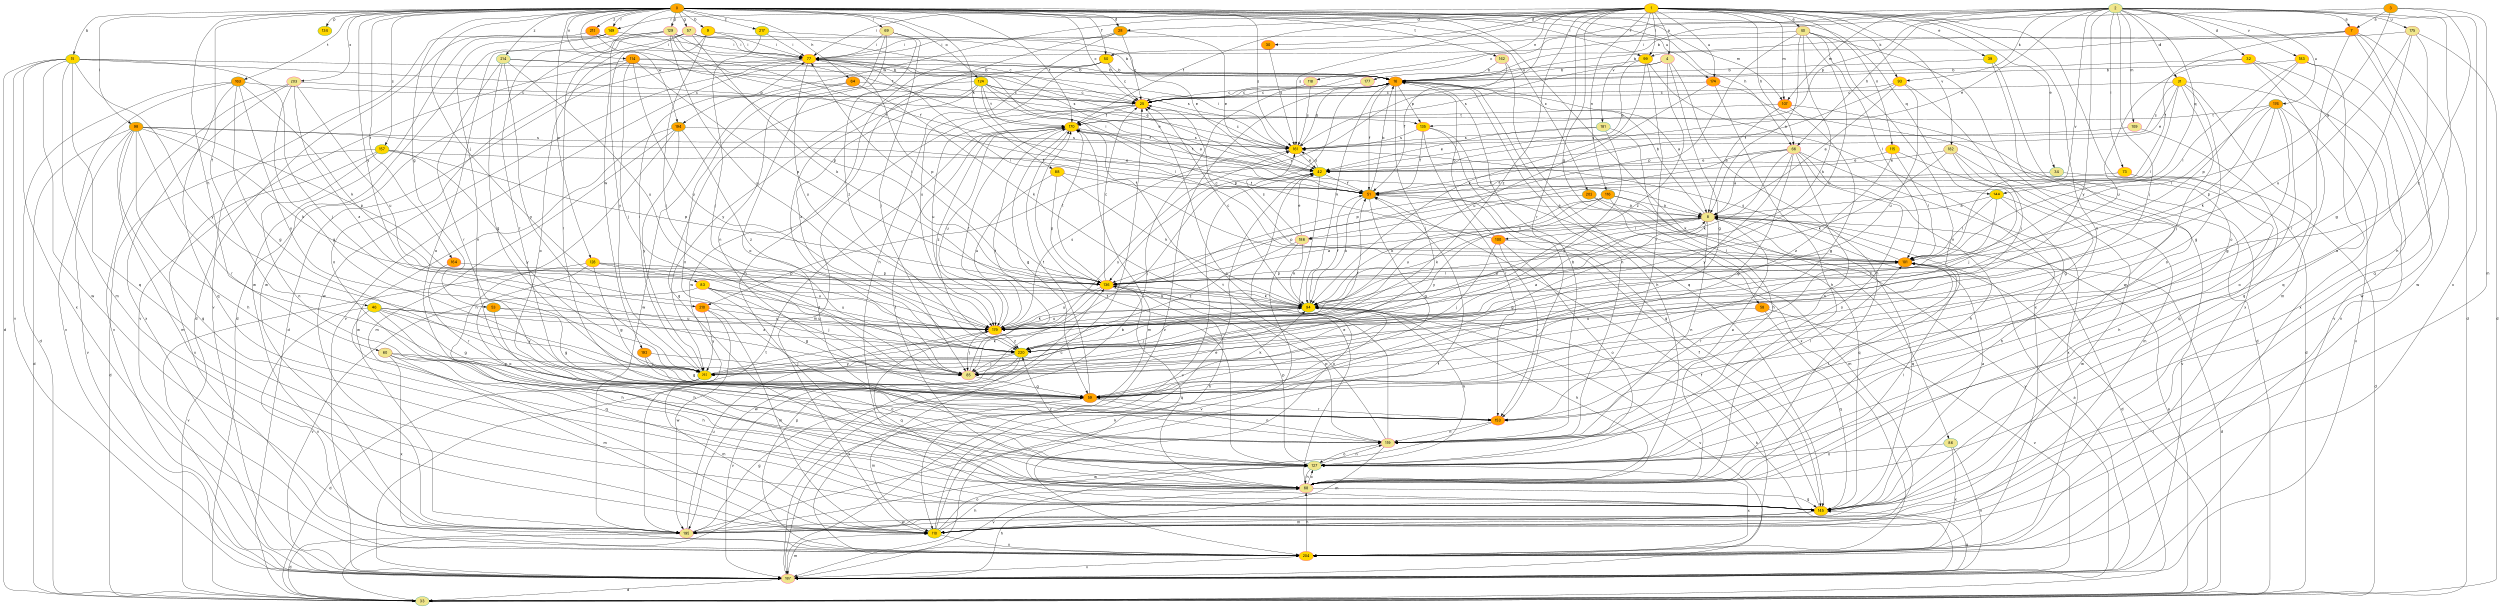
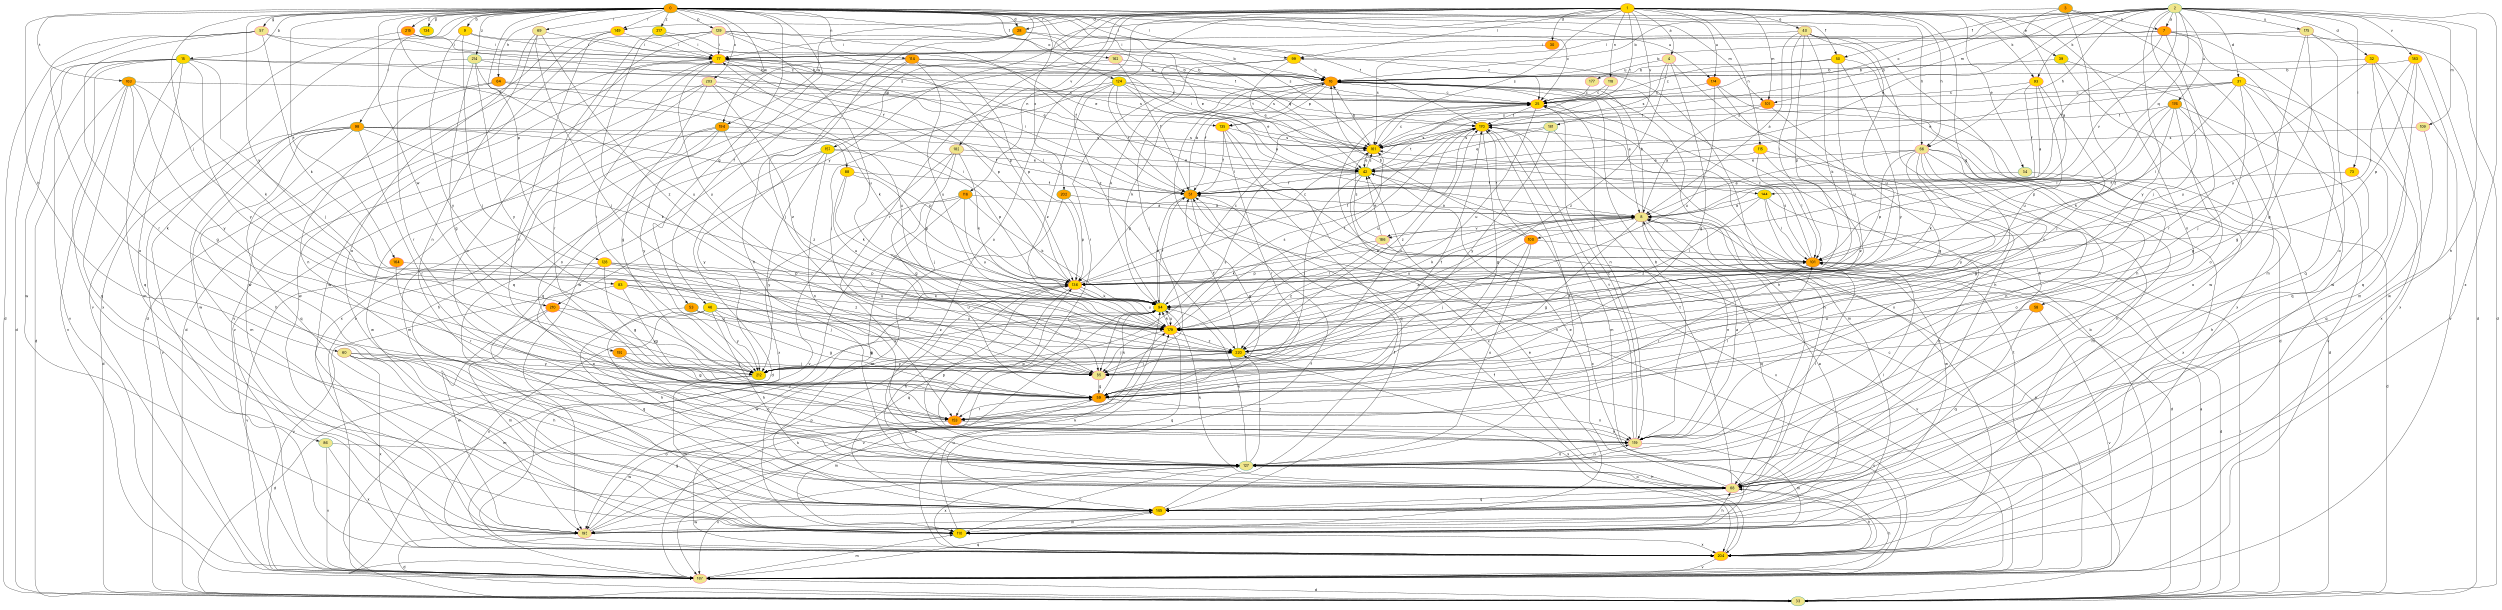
edge "16" -> "136": now "42" -> "136"
edge "204" -> "179": added, label "u"
